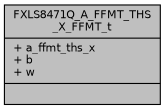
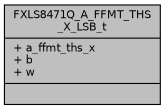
node "FXLS8471Q_A_FFMT_THS": text "_X_FFMT_t" -> "_X_LSB_t"
